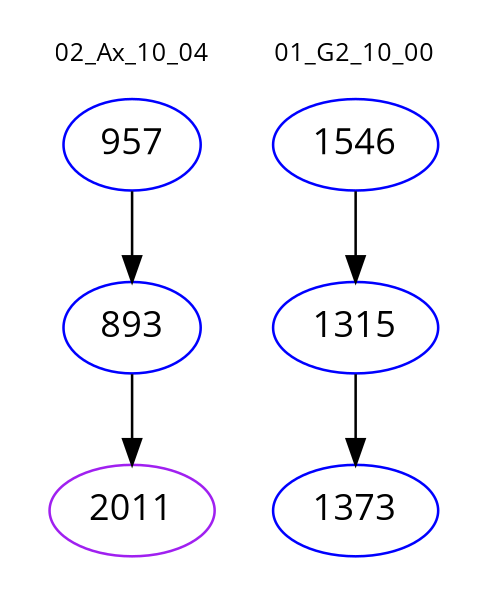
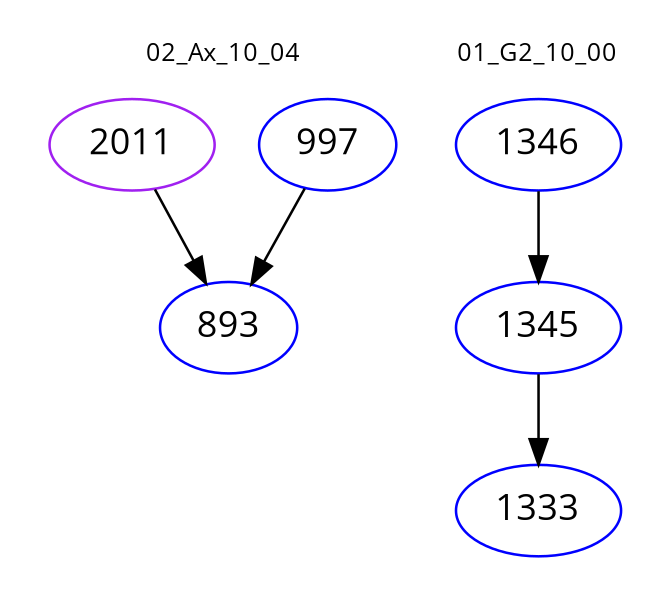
node "957": label "957" -> "997"
node "1546": label "1546" -> "1346"
node "1315": label "1315" -> "1345"
edge "893" -> "2011": reversed
node "1373": label "1373" -> "1333"
